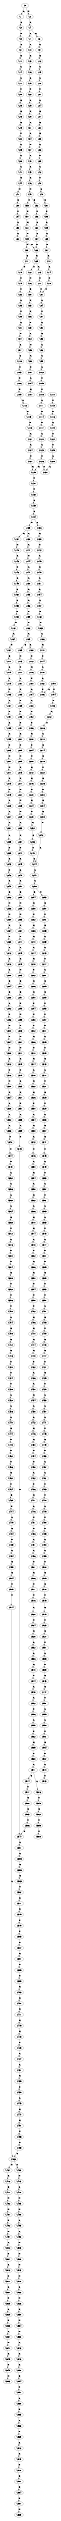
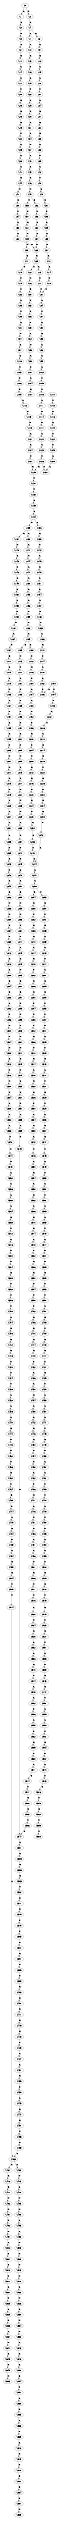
edge "S571" -> "S576": now "S573" -> "S576"
